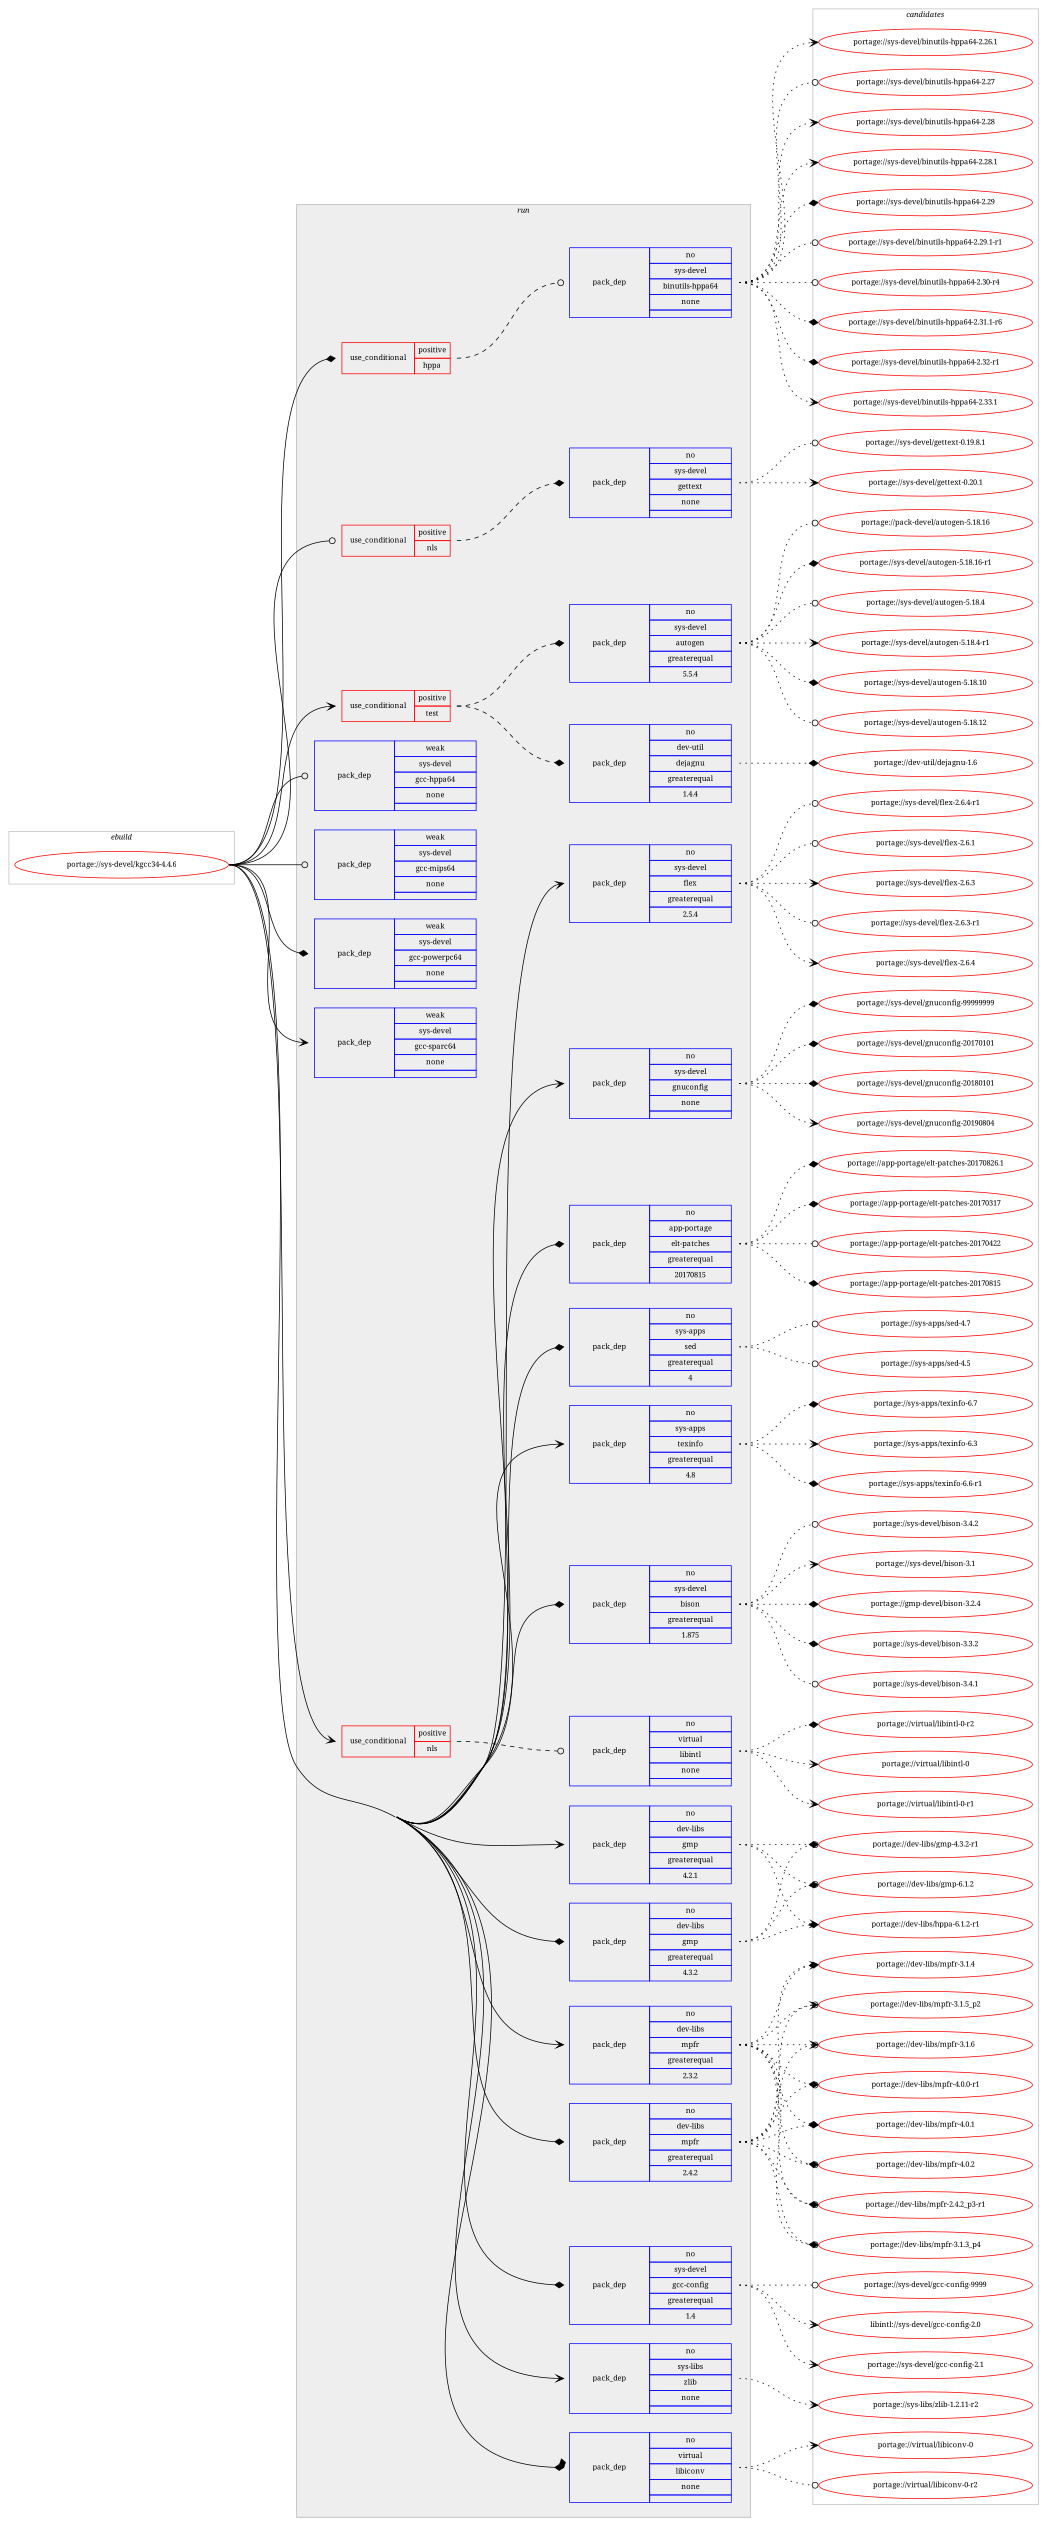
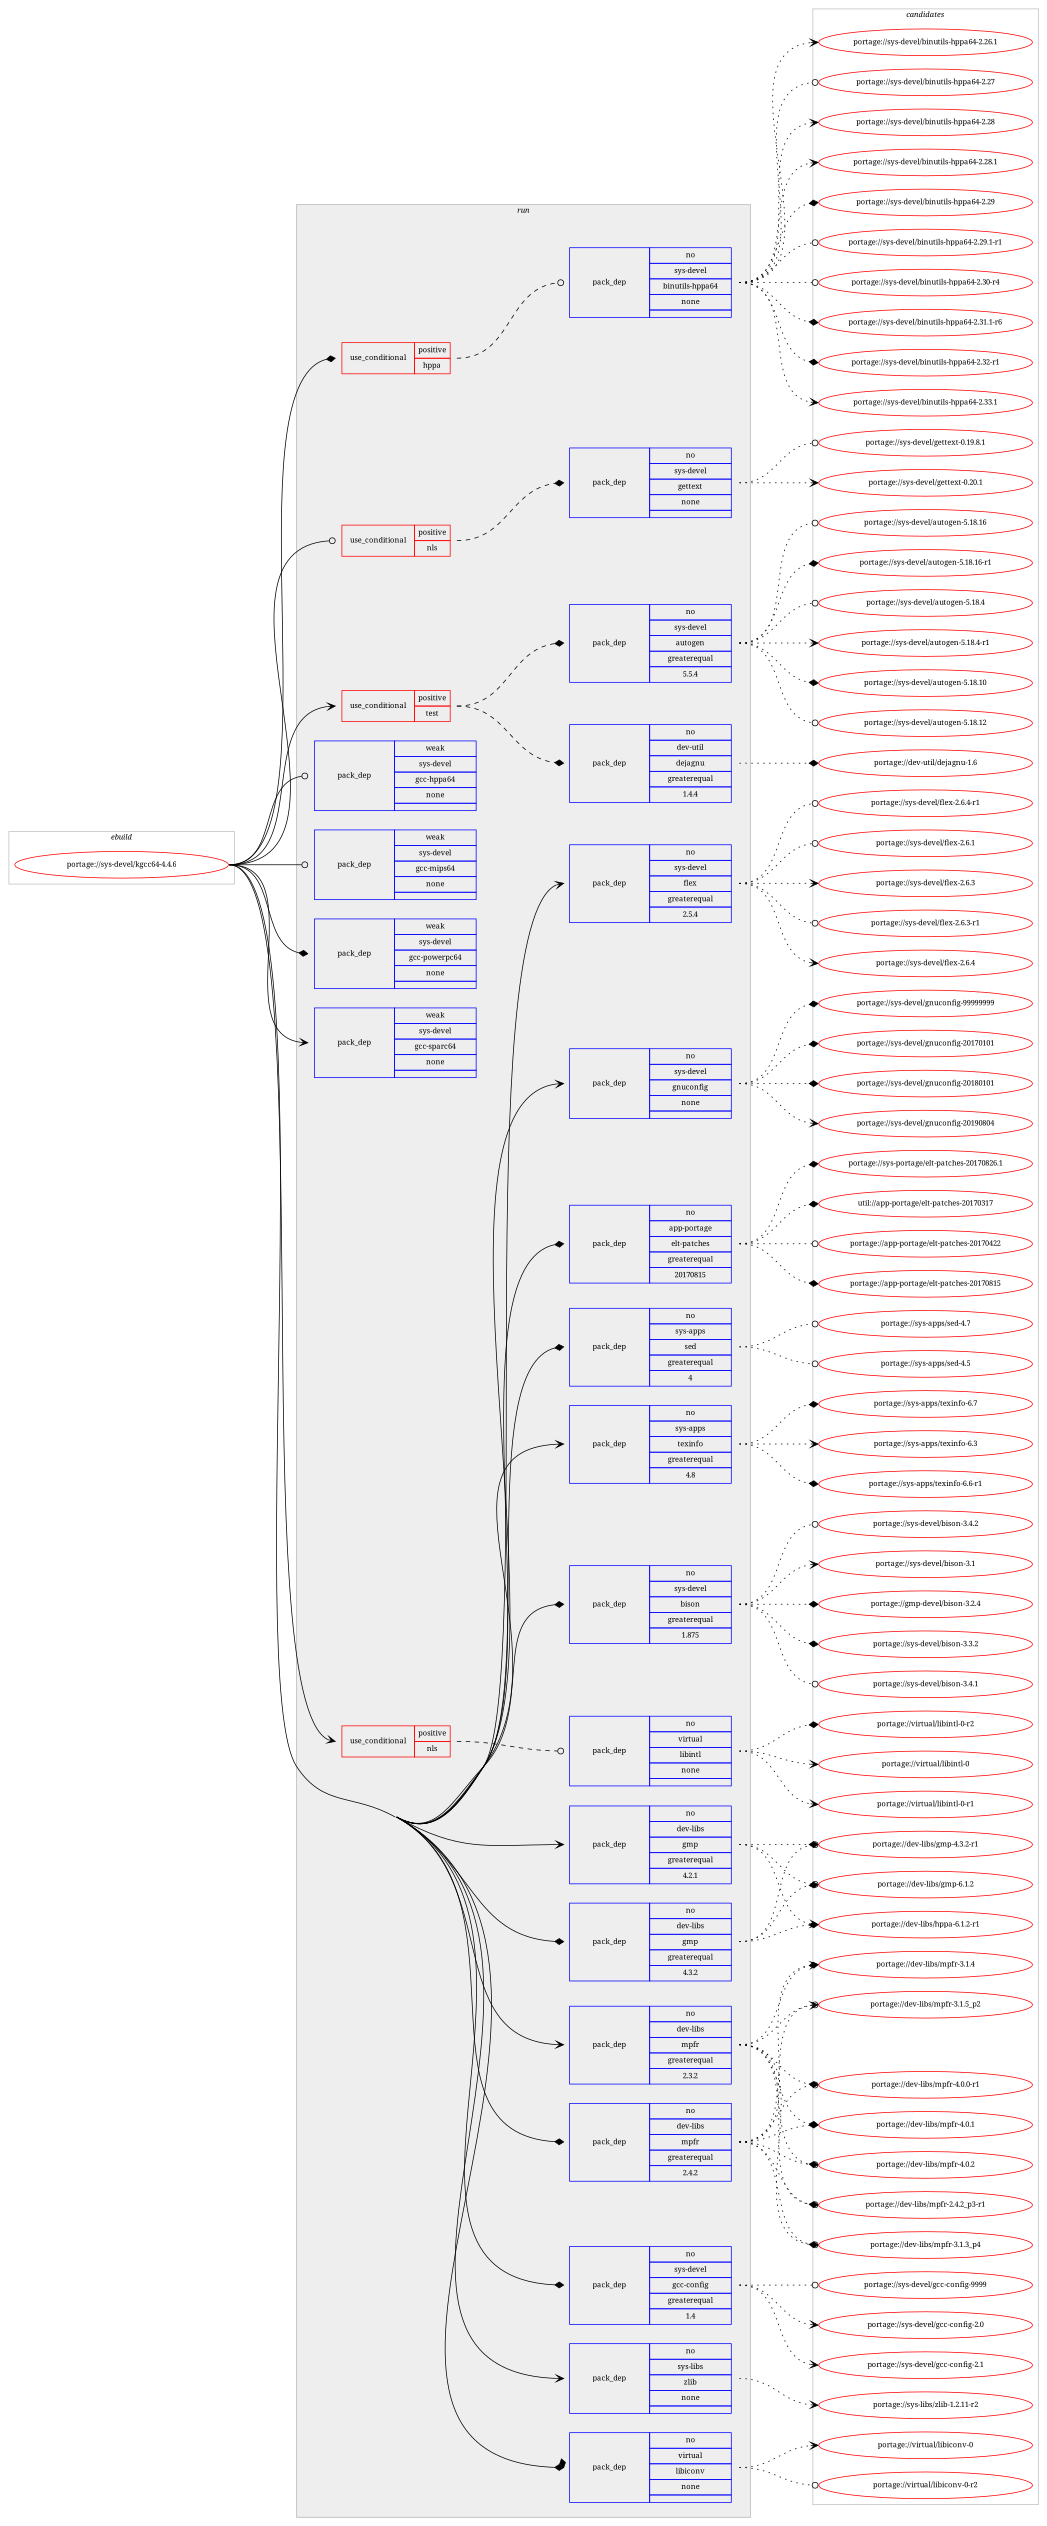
node "portage://pack-devel/autogen-5.18.16": label "portage://pack-devel/autogen-5.18.16" -> "portage://sys-devel/autogen-5.18.16"
node "portage://sys-devel/kgcc34-4.4.6": label "portage://sys-devel/kgcc34-4.4.6" -> "portage://sys-devel/kgcc64-4.4.6"
node "portage://app-portage/elt-patches-20170826.1": label "portage://app-portage/elt-patches-20170826.1" -> "portage://sys-portage/elt-patches-20170826.1"
node "portage://app-portage/elt-patches-20170317": label "portage://app-portage/elt-patches-20170317" -> "util://app-portage/elt-patches-20170317"
node "portage://dev-libs/mpfr-3.1.6": removed
node "libintl://sys-devel/gcc-config-2.0": label "libintl://sys-devel/gcc-config-2.0" -> "portage://sys-devel/gcc-config-2.0"
